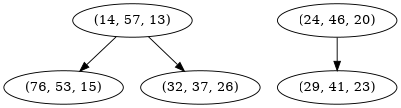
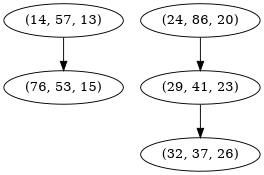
node "(24, 46, 20)": label "(24, 46, 20)" -> "(24, 86, 20)"
edge "(14, 57, 13)" -> "(32, 37, 26)": now "(29, 41, 23)" -> "(32, 37, 26)"
